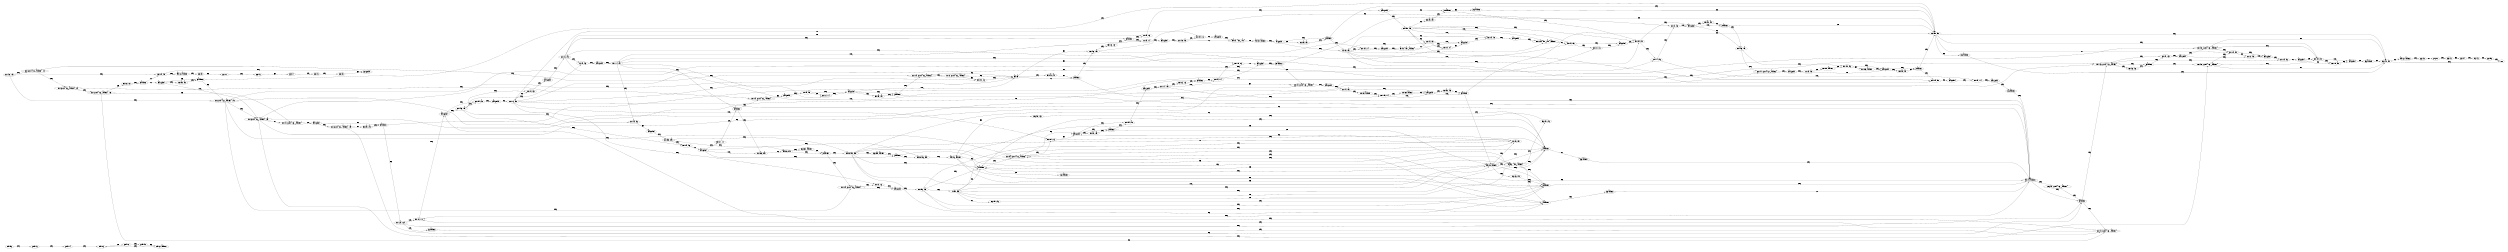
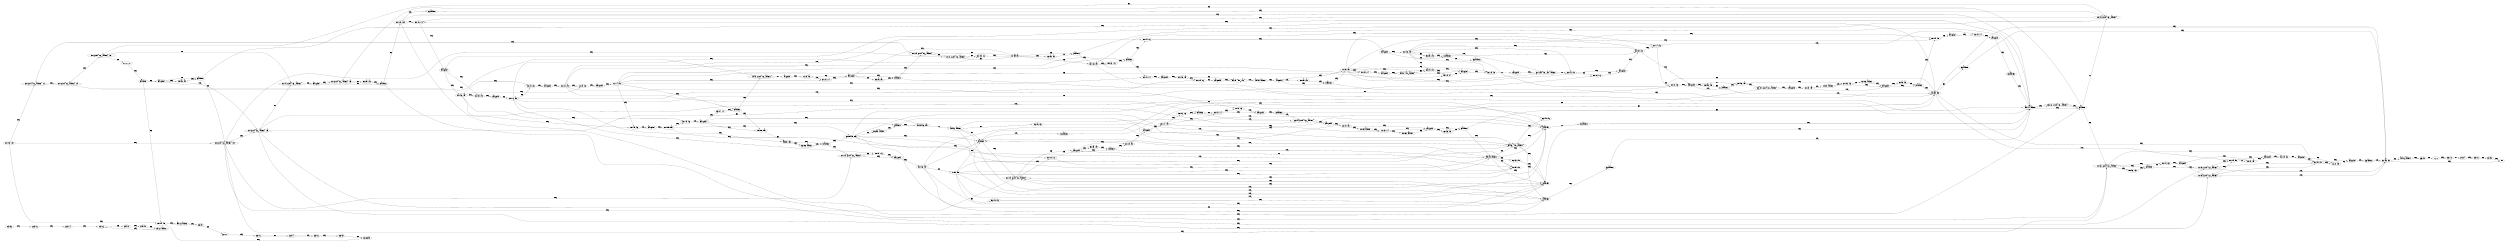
edge "mov qword [ rsp + address ] , rbx" -> "call rax": now "mov qword [ rsp + address ] , rbx" -> "mov rsi , qword [ rsp + address ]"
edge "mov r13 , rax" -> "add r19 , address": now "xor r12d , r12d" -> "add r19 , address"
